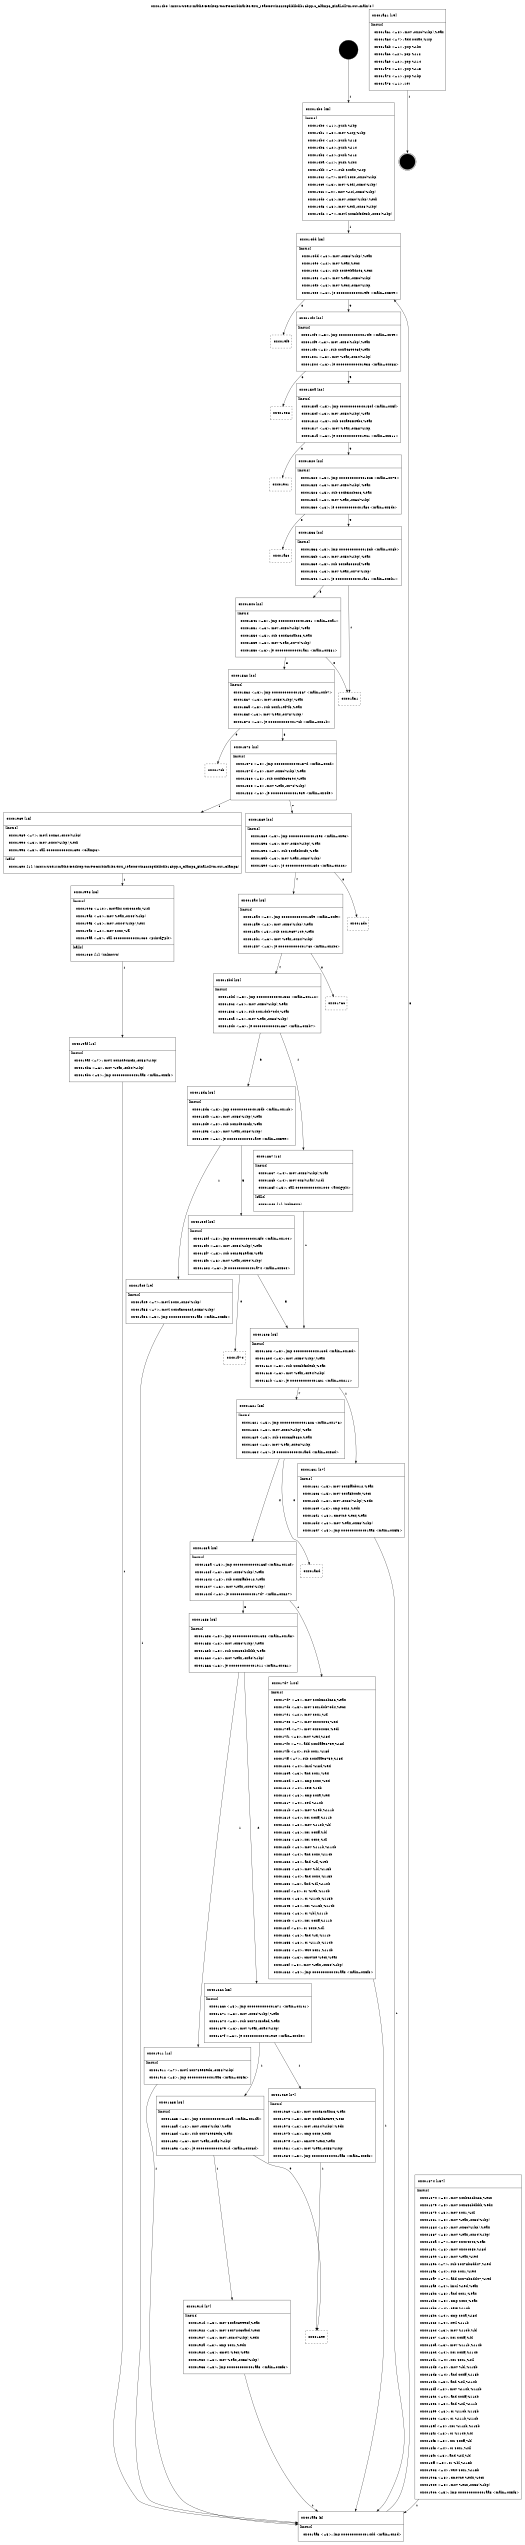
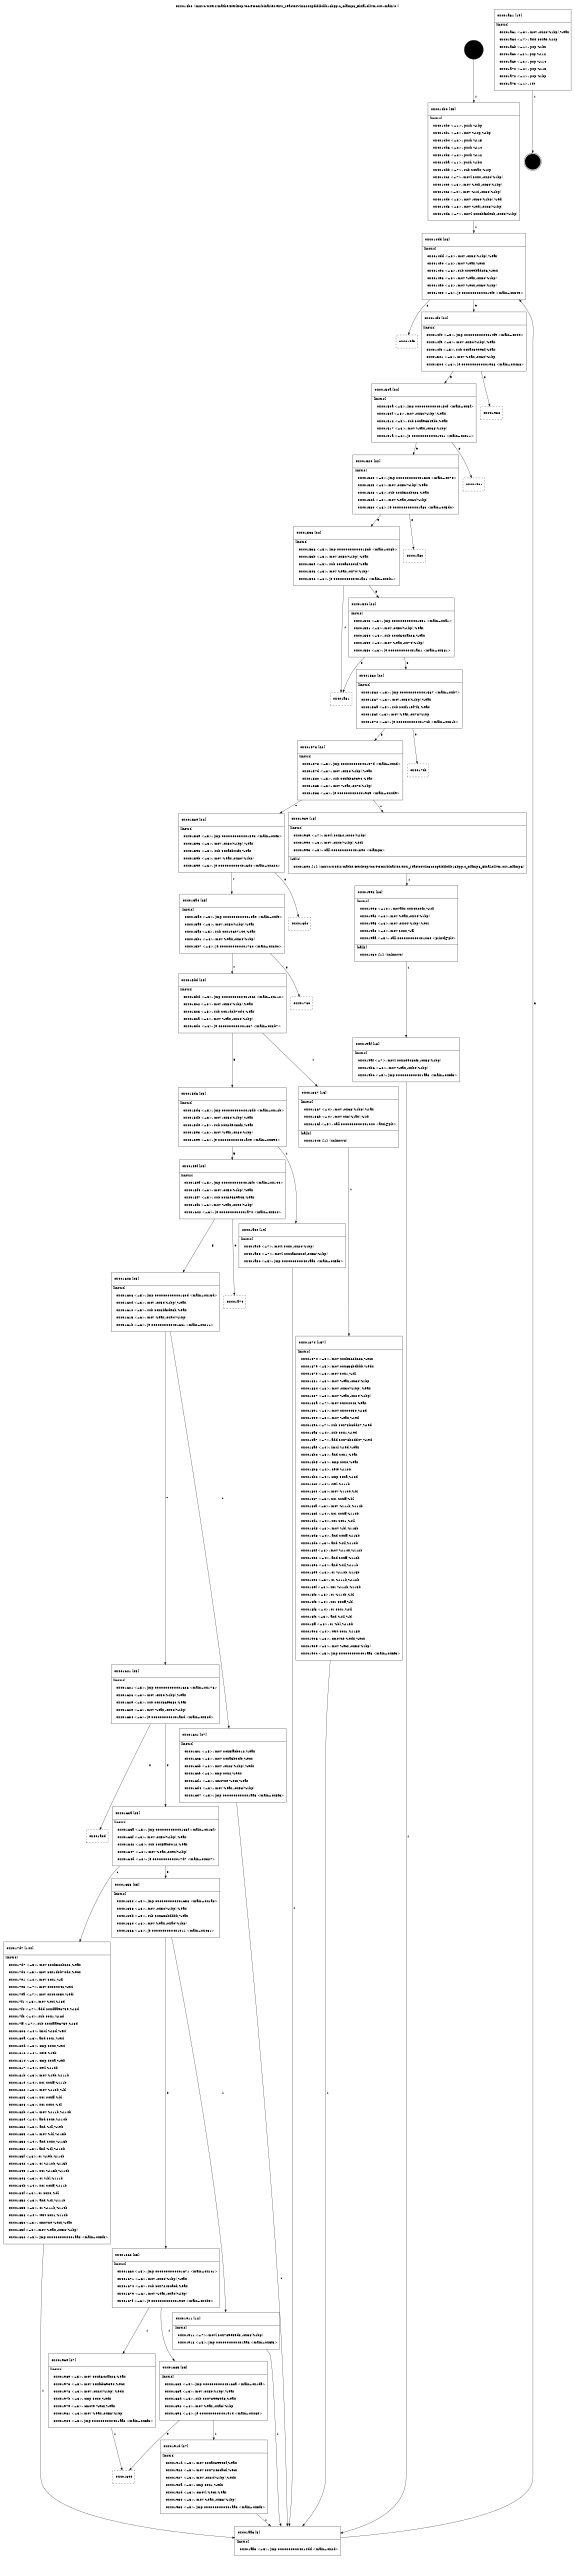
edge "0x401867 [13]" -> "0x401608 [25]": now "0x401867 [13]" -> "0x401874 [157]"
